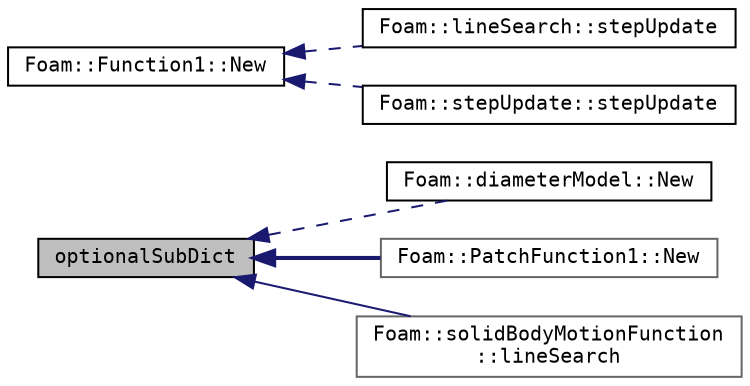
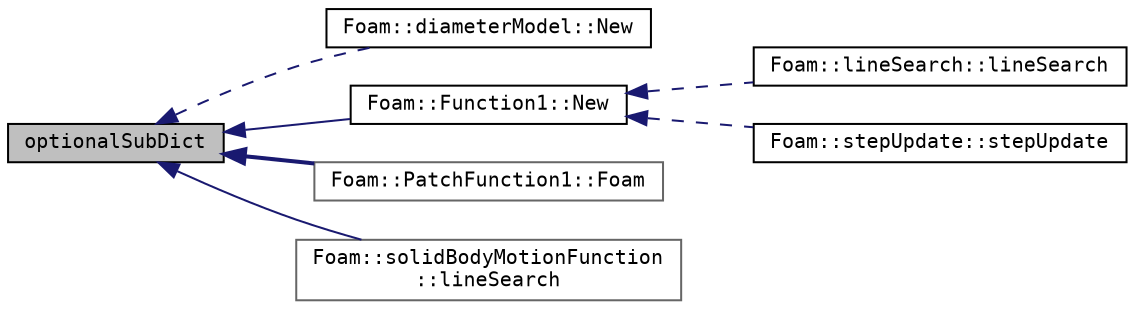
node "Foam::lineSearch::stepUpdate": label "Foam::lineSearch::stepUpdate" -> "Foam::lineSearch::lineSearch"
edge "Foam::Function1::New" -> "optionalSubDict": added
node "Foam::PatchFunction1::New": label "Foam::PatchFunction1::New" -> "Foam::PatchFunction1::Foam"
